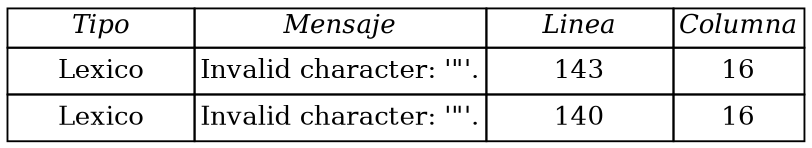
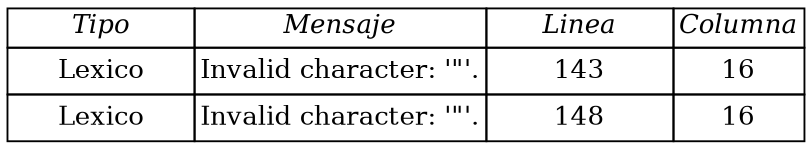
node "Tipo": text "140" -> "148"
